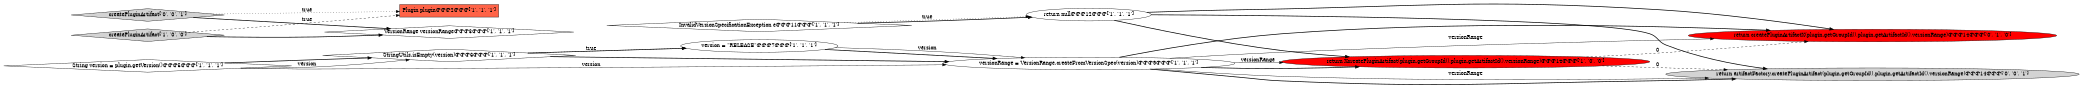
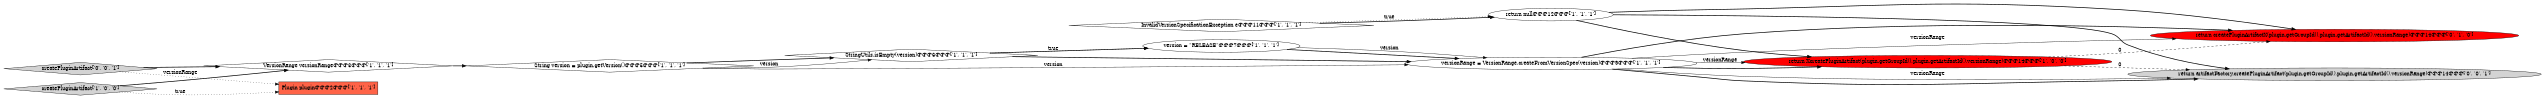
edge "createPluginArtifact['0', '0', '1']" -> "Plugin plugin@@@2@@@['1', '1', '1']": label "true" -> "versionRange"
edge "createPluginArtifact['1', '0', '0']" -> "Plugin plugin@@@2@@@['1', '1', '1']": style dashed -> dotted
edge "VersionRange versionRange@@@3@@@['1', '1', '1']" -> "String version = plugin.getVersion()@@@5@@@['1', '1', '1']": added
